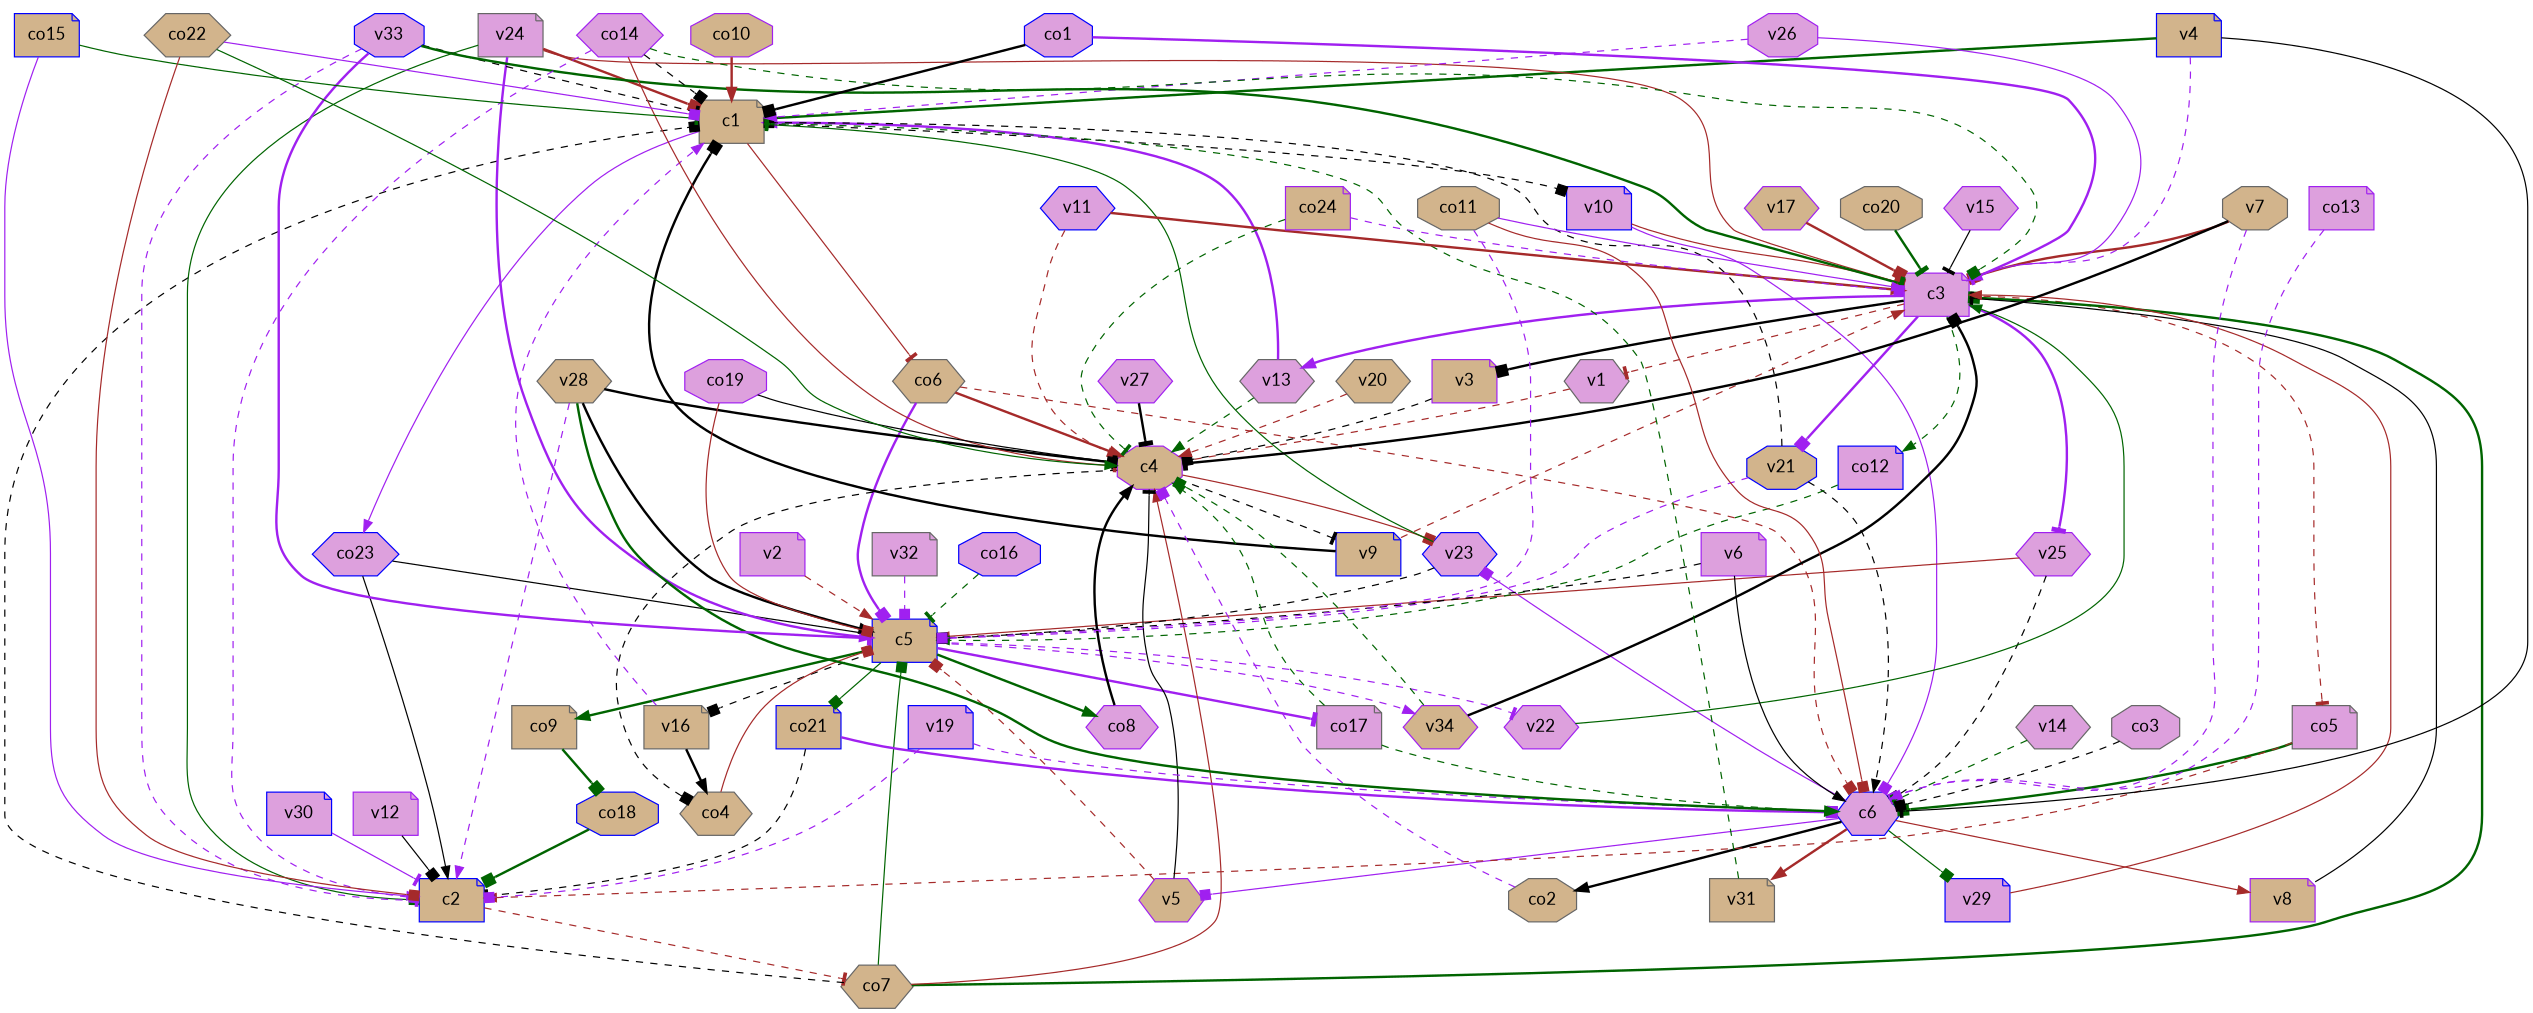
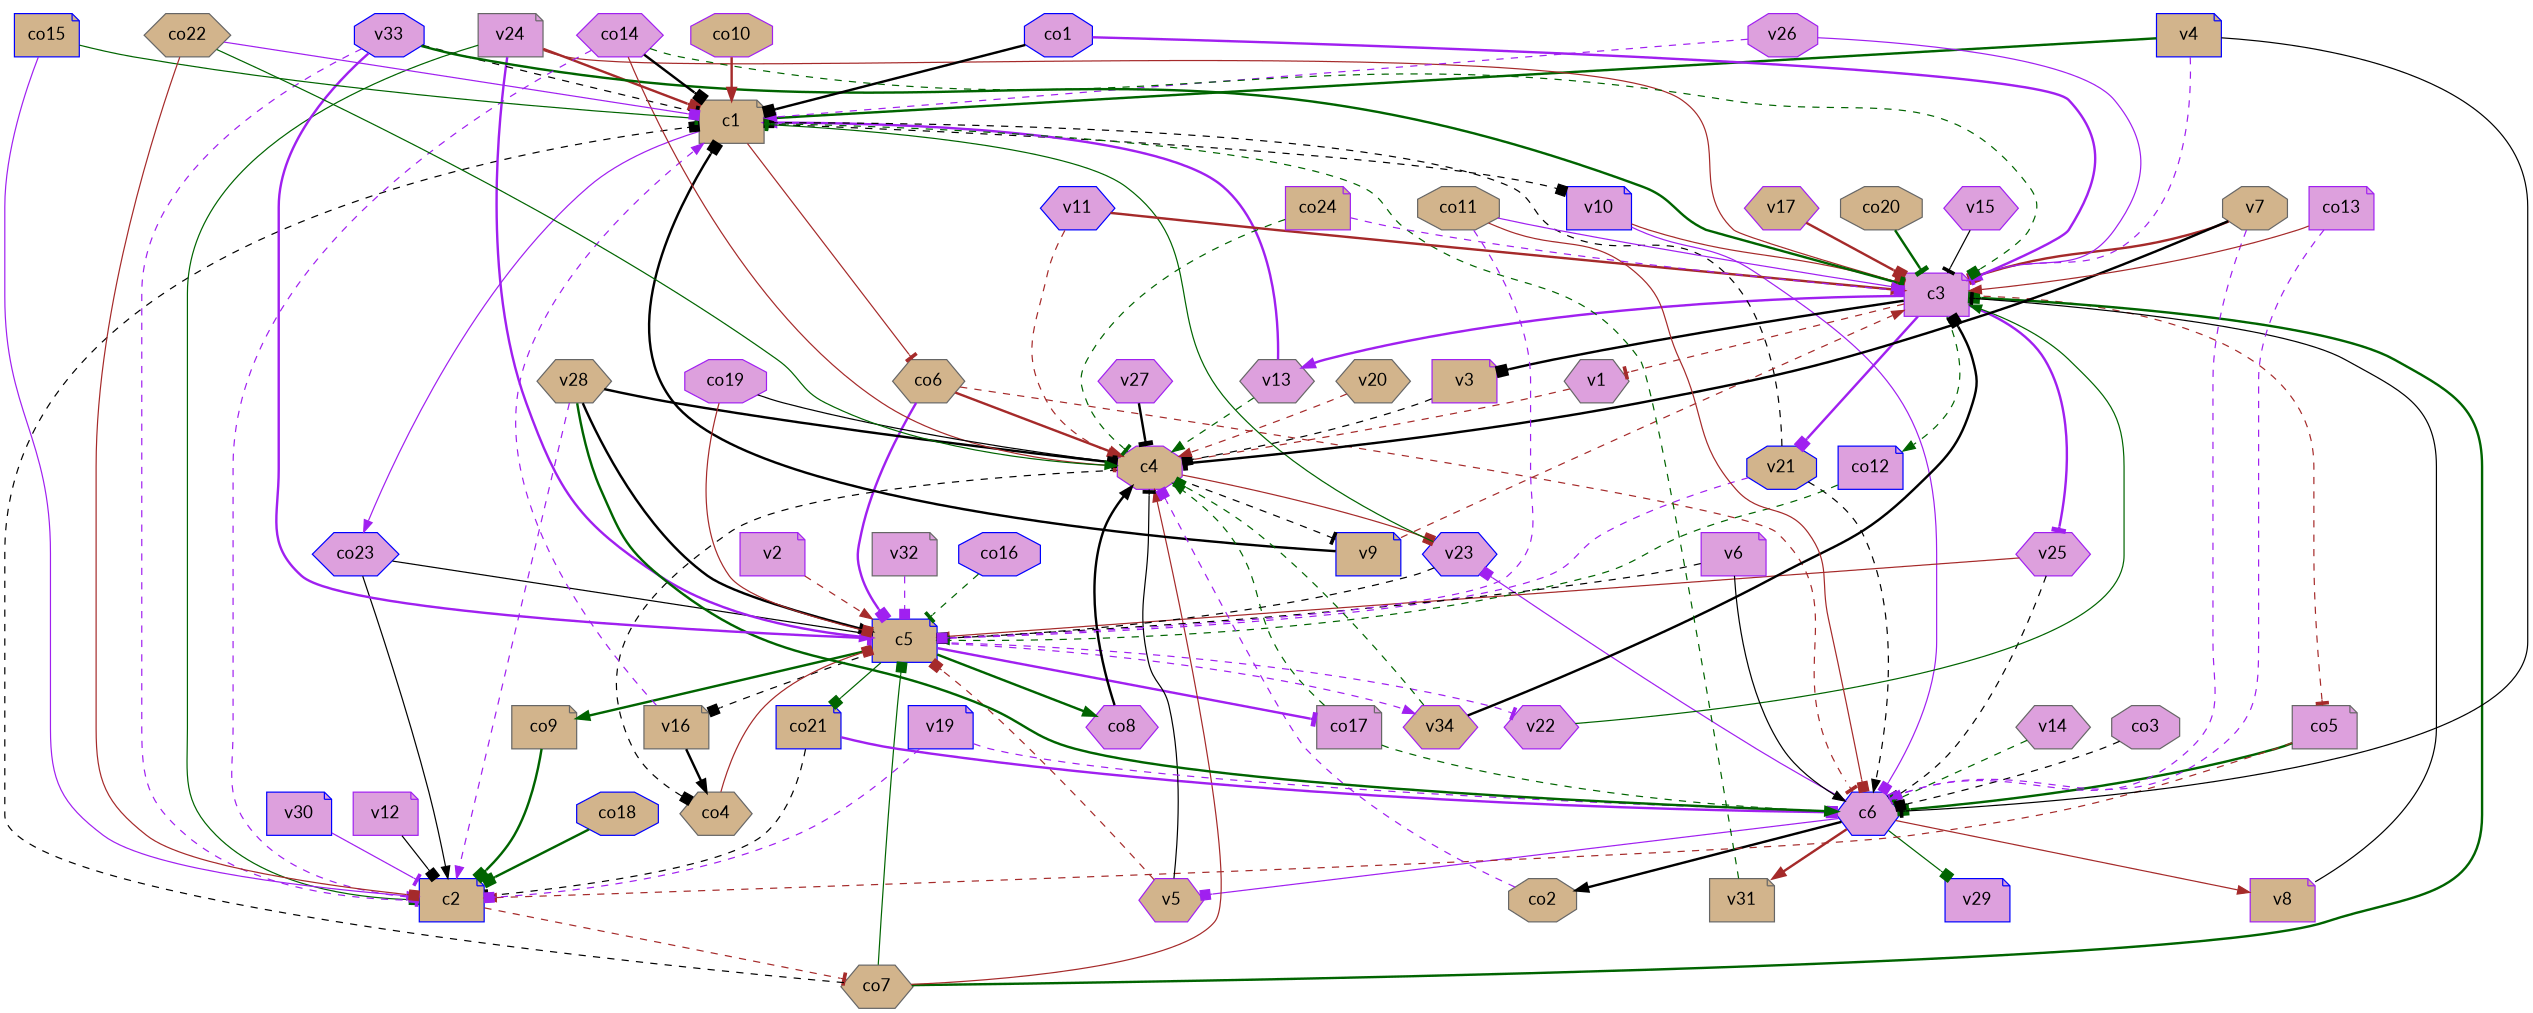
edge "co14" -> "c1": style dashed -> bold
edge "co6" -> "c6": arrowhead box -> tee
edge "v29" -> "c3": now "co13" -> "c3"
edge "co9" -> "co18": now "co9" -> "c2"
